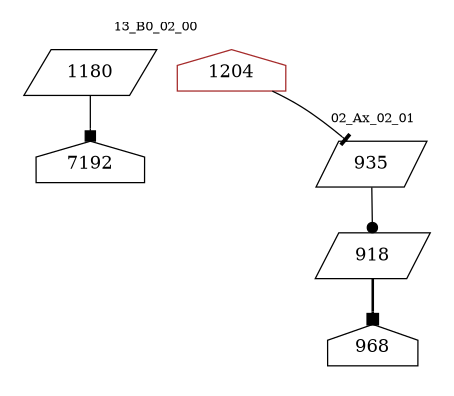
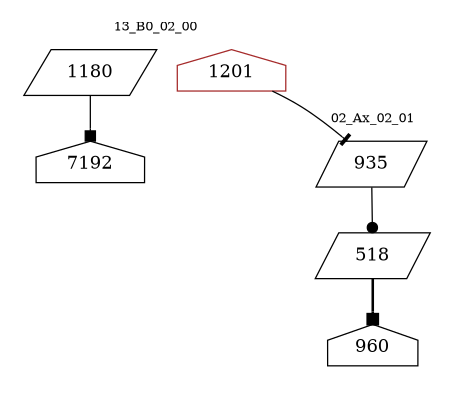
node "1204": label "1204" -> "1201"
node "918": label "918" -> "518"
node "968": label "968" -> "960"
